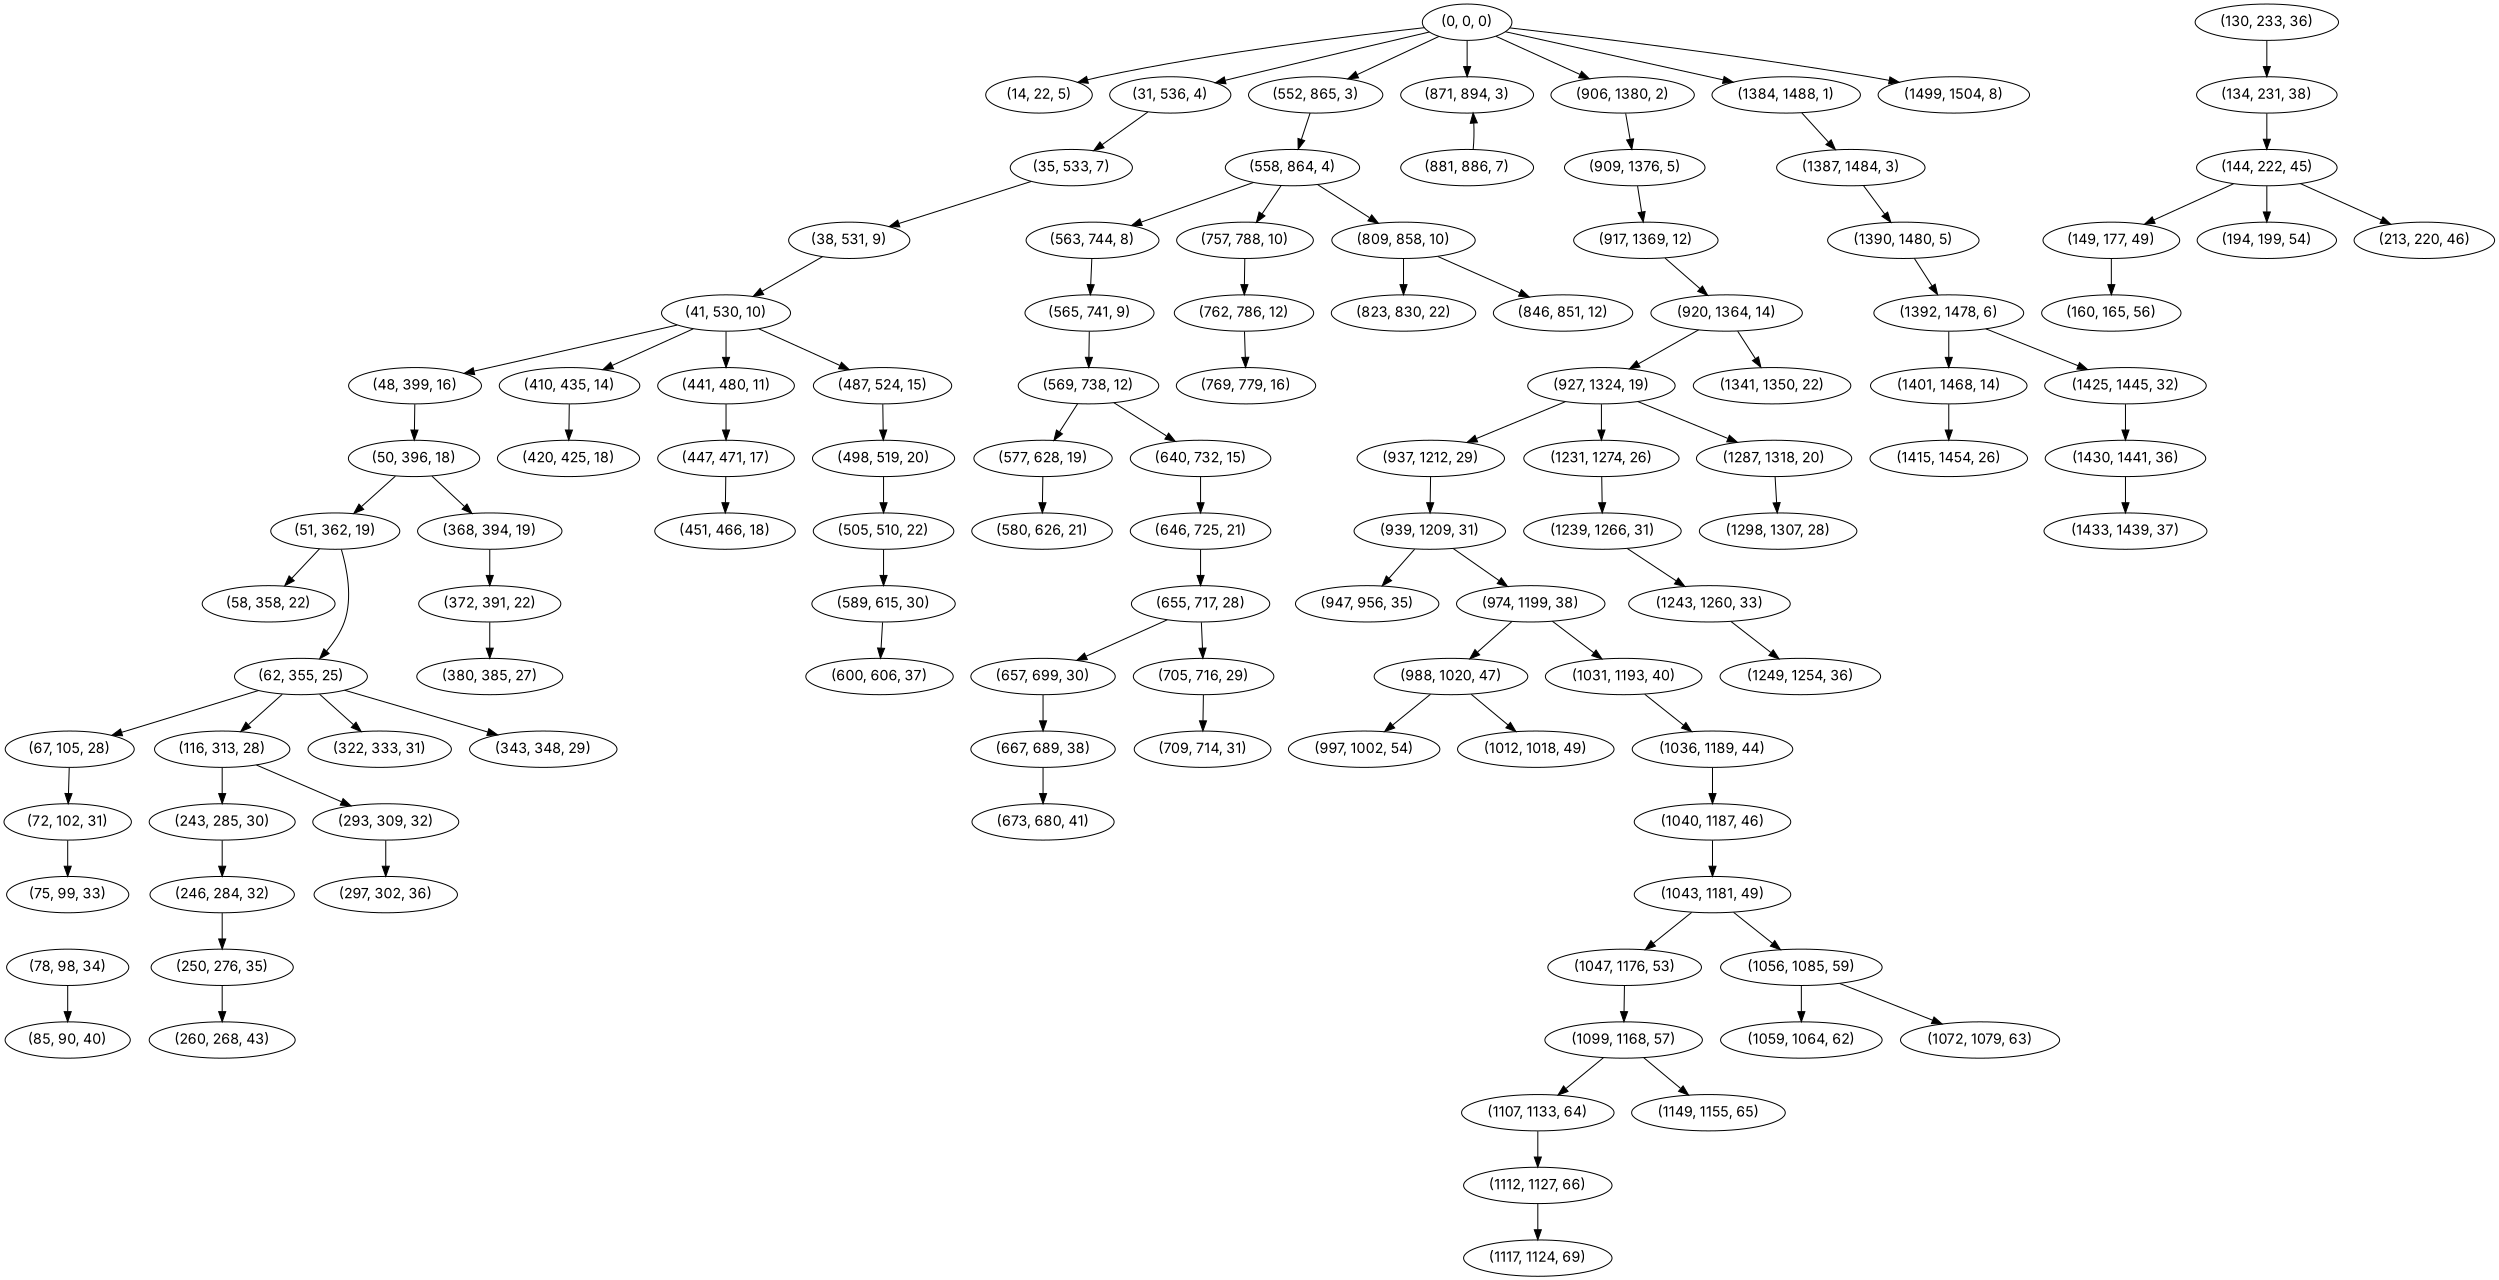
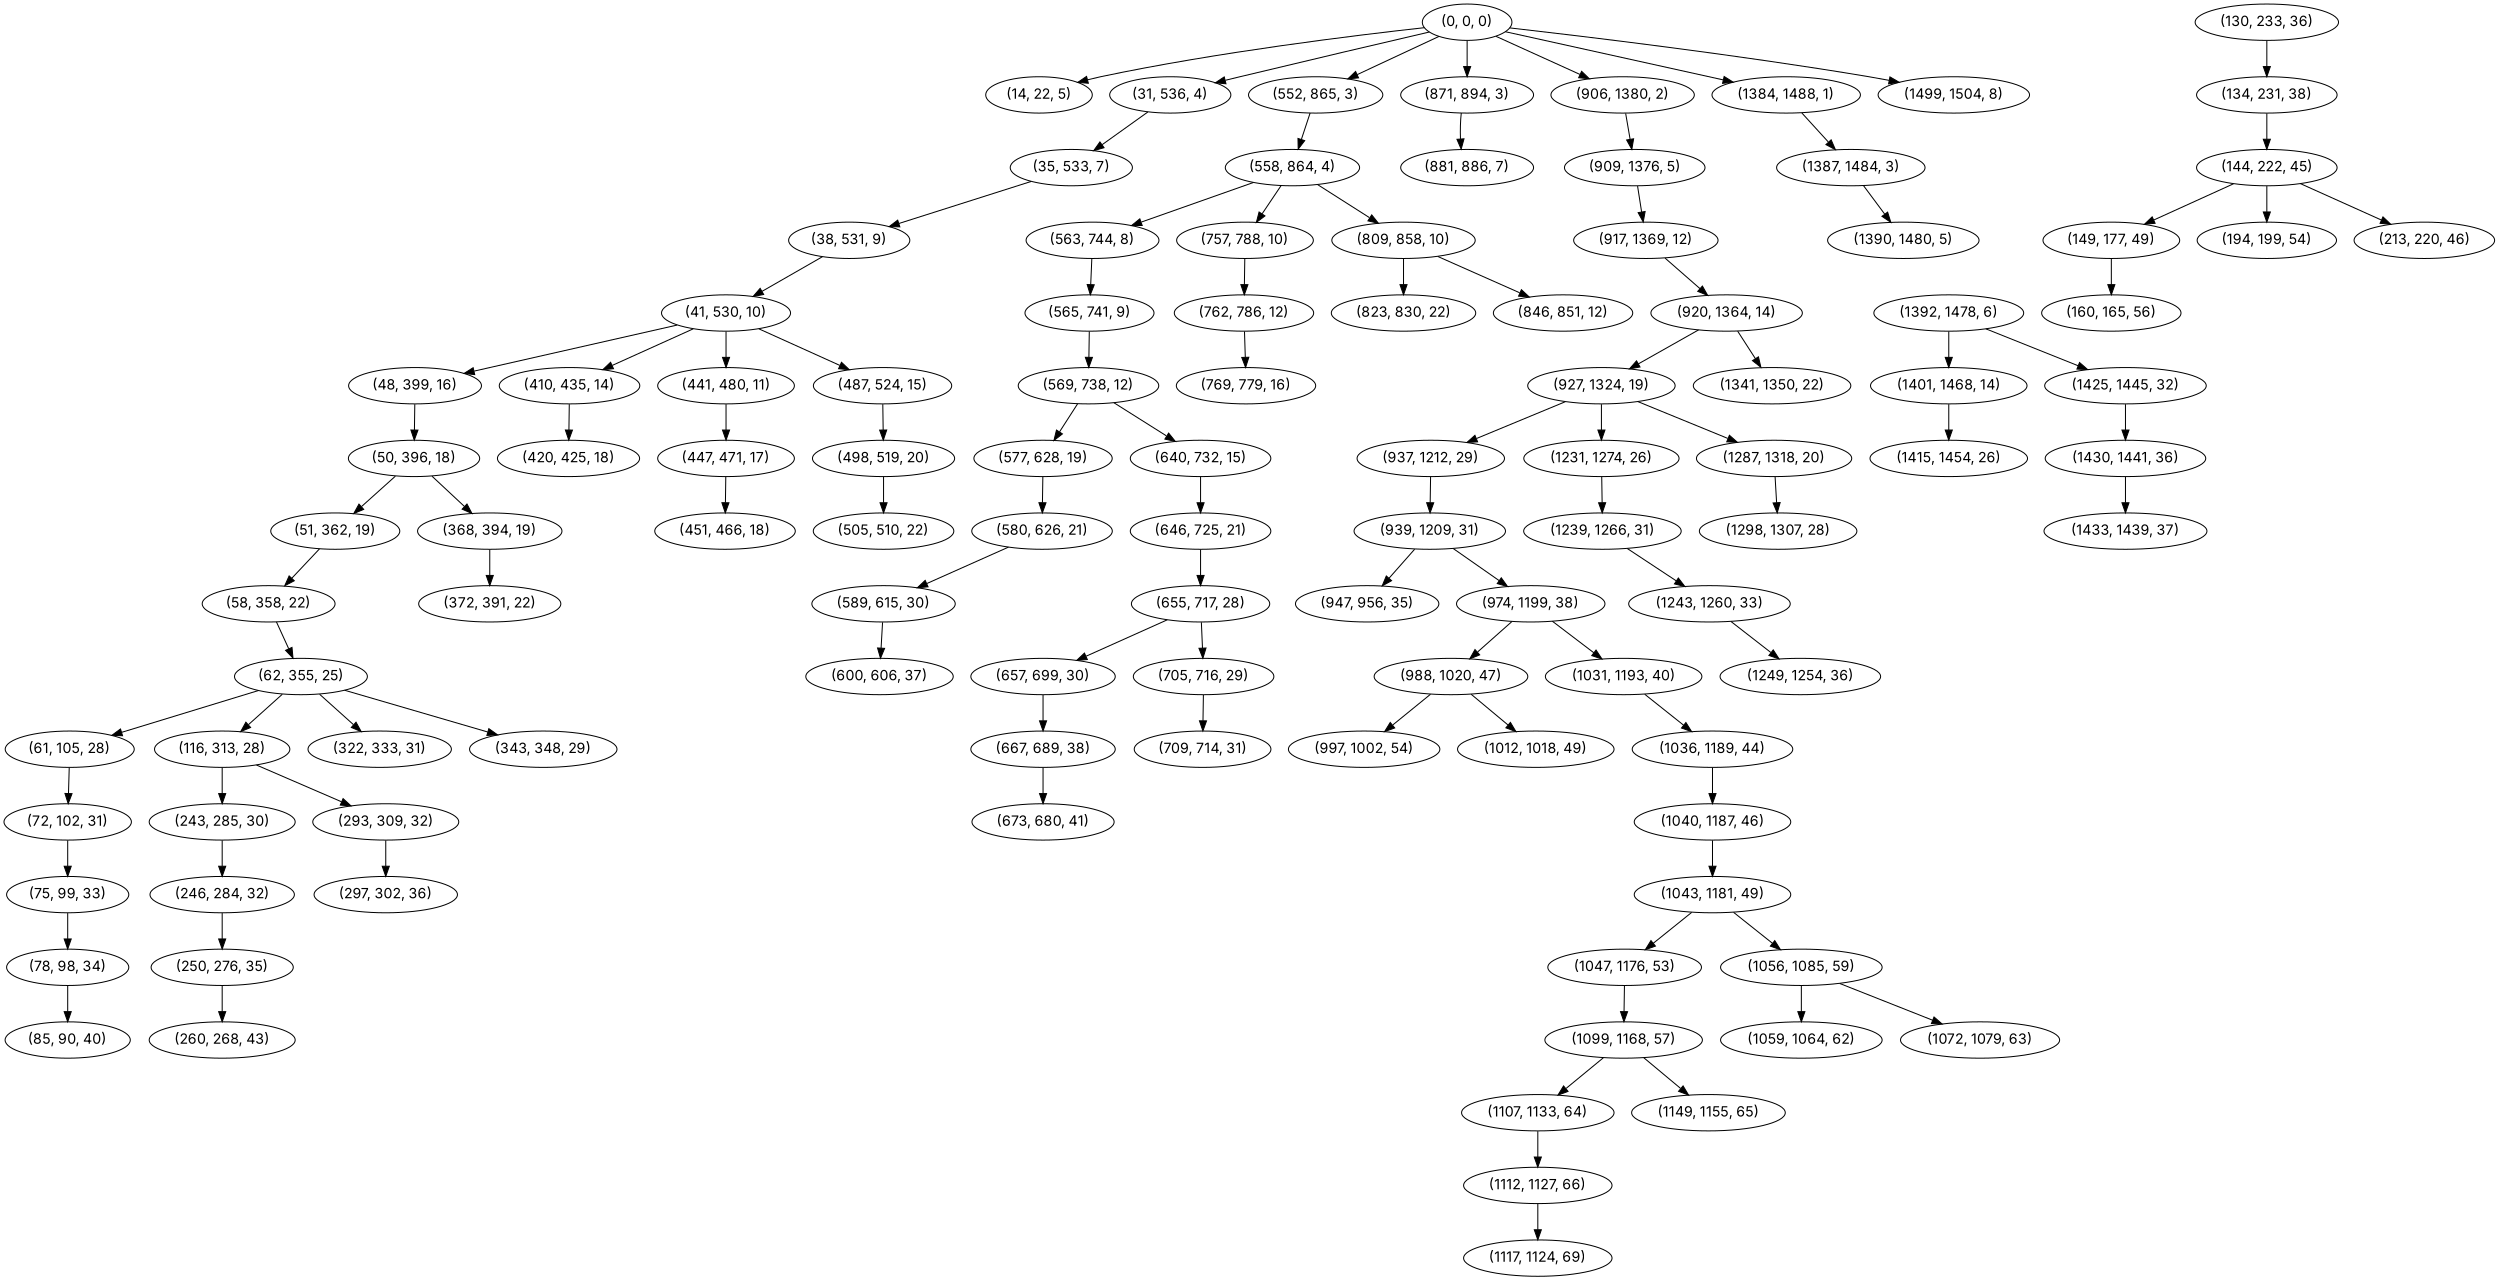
edge "(881, 886, 7)" -> "(871, 894, 3)": reversed
edge "(1390, 1480, 5)" -> "(1392, 1478, 6)": removed
edge "(505, 510, 22)" -> "(589, 615, 30)": now "(580, 626, 21)" -> "(589, 615, 30)"
edge "(51, 362, 19)" -> "(62, 355, 25)": now "(58, 358, 22)" -> "(62, 355, 25)"
node "(380, 385, 27)": removed
node "(67, 105, 28)": label "(67, 105, 28)" -> "(61, 105, 28)"
edge "(75, 99, 33)" -> "(78, 98, 34)": added
